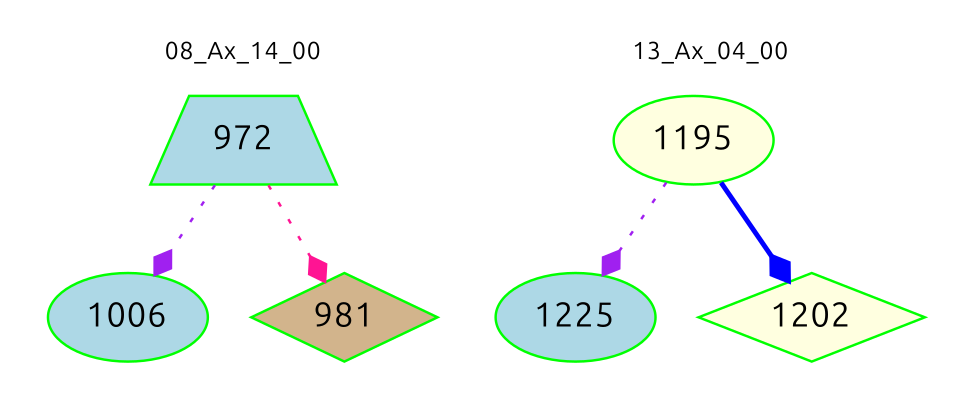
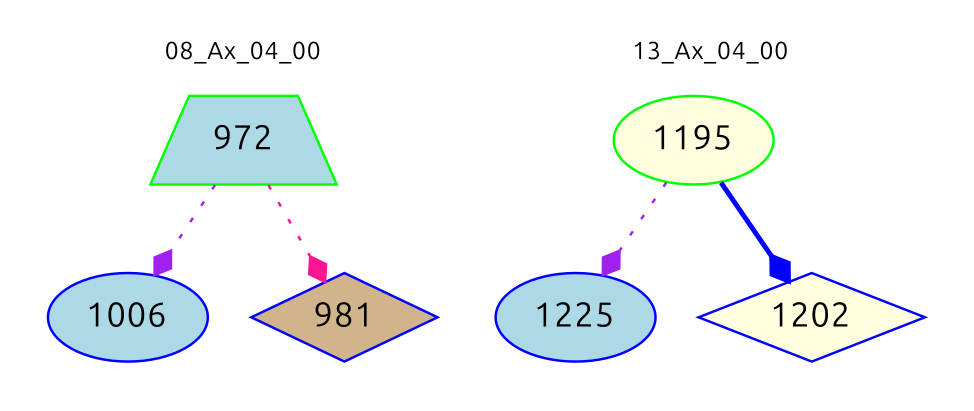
cluster "08_Ax_14_00": label "08_Ax_14_00" -> "08_Ax_04_00"
node "1006": color green -> blue
node "981": color green -> blue
node "1225": color green -> blue
node "1202": color green -> blue
